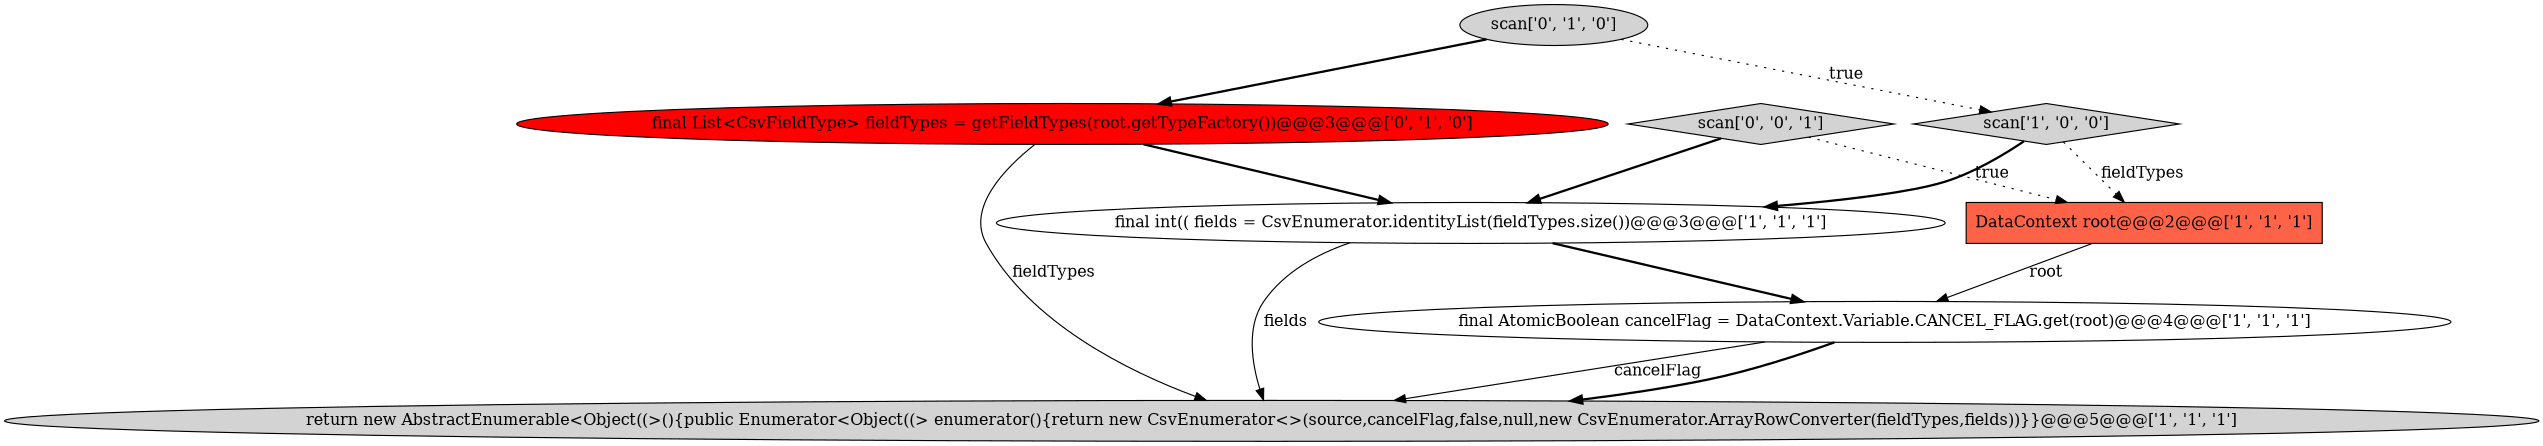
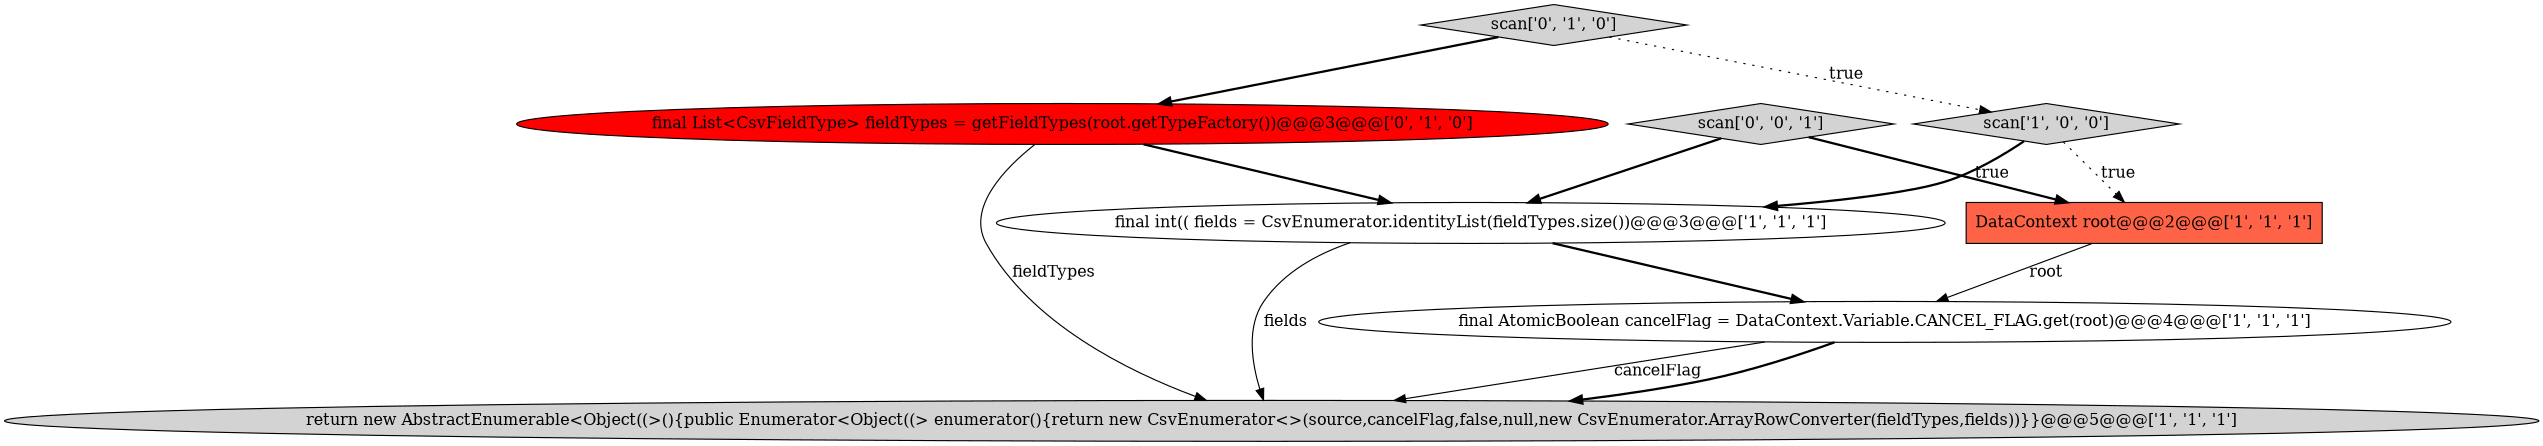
node "scan['0', '1', '0']": shape ellipse -> diamond
edge "scan['0', '0', '1']" -> "DataContext root@@@2@@@['1', '1', '1']": style dotted -> bold
edge "scan['1', '0', '0']" -> "DataContext root@@@2@@@['1', '1', '1']": label "fieldTypes" -> "true"
